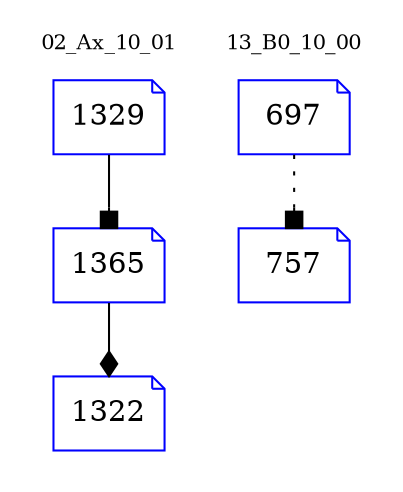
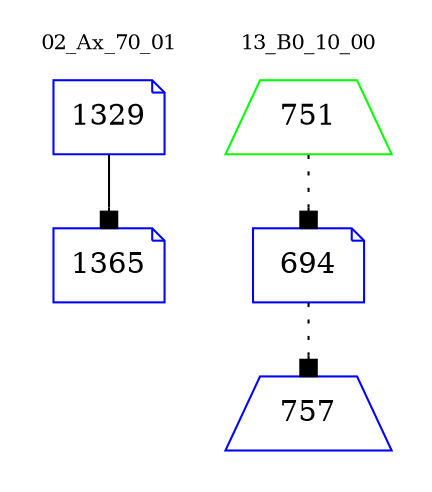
cluster "02_Ax_10_01": label "02_Ax_10_01" -> "02_Ax_70_01"
node "697": label "697" -> "694"
node "751": added
node "757": shape note -> trapezium
node "1322": removed
